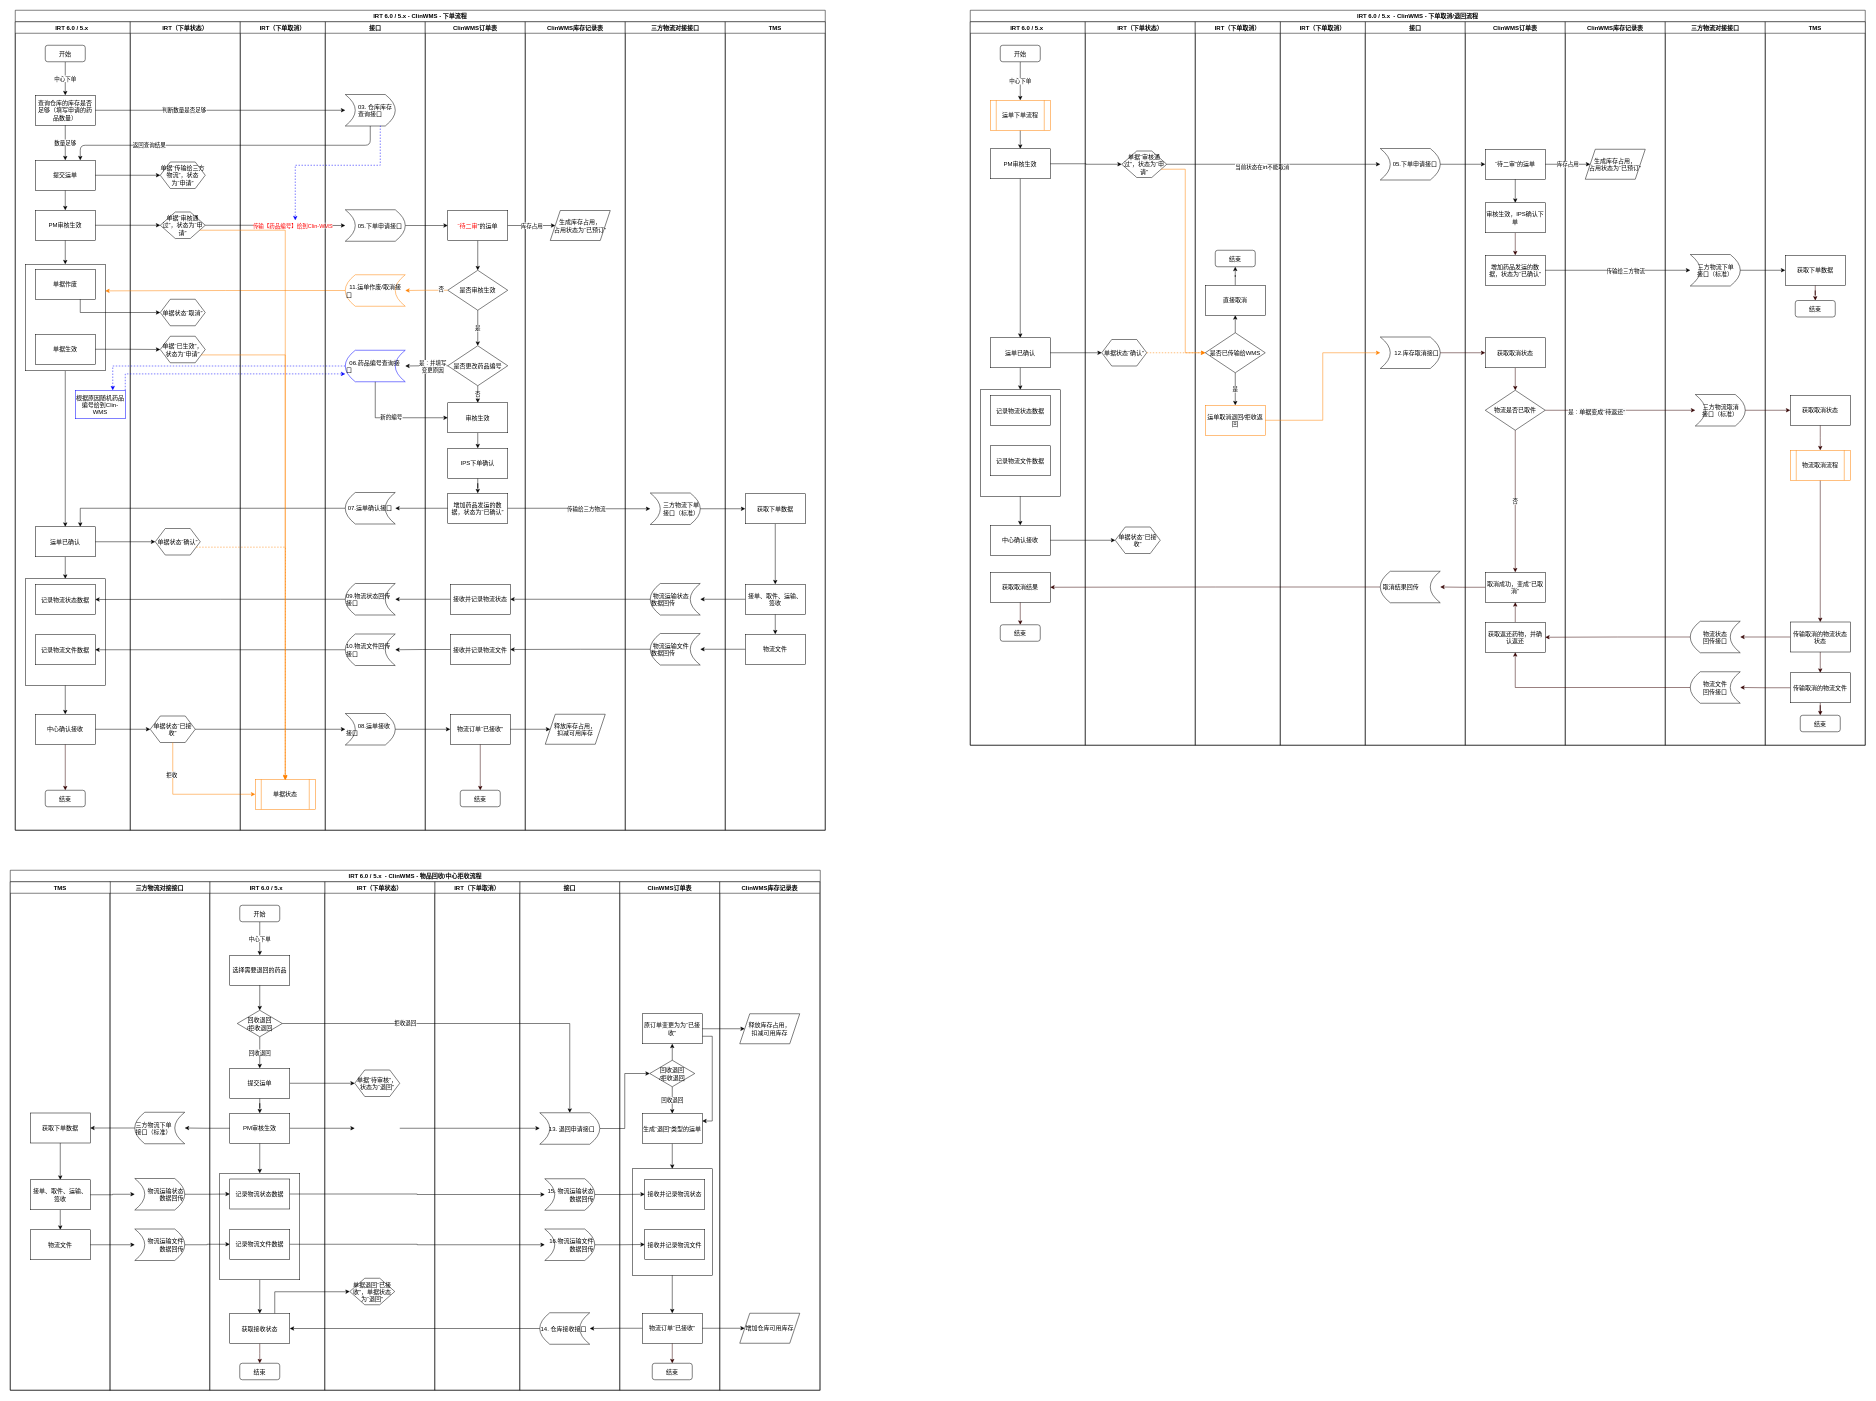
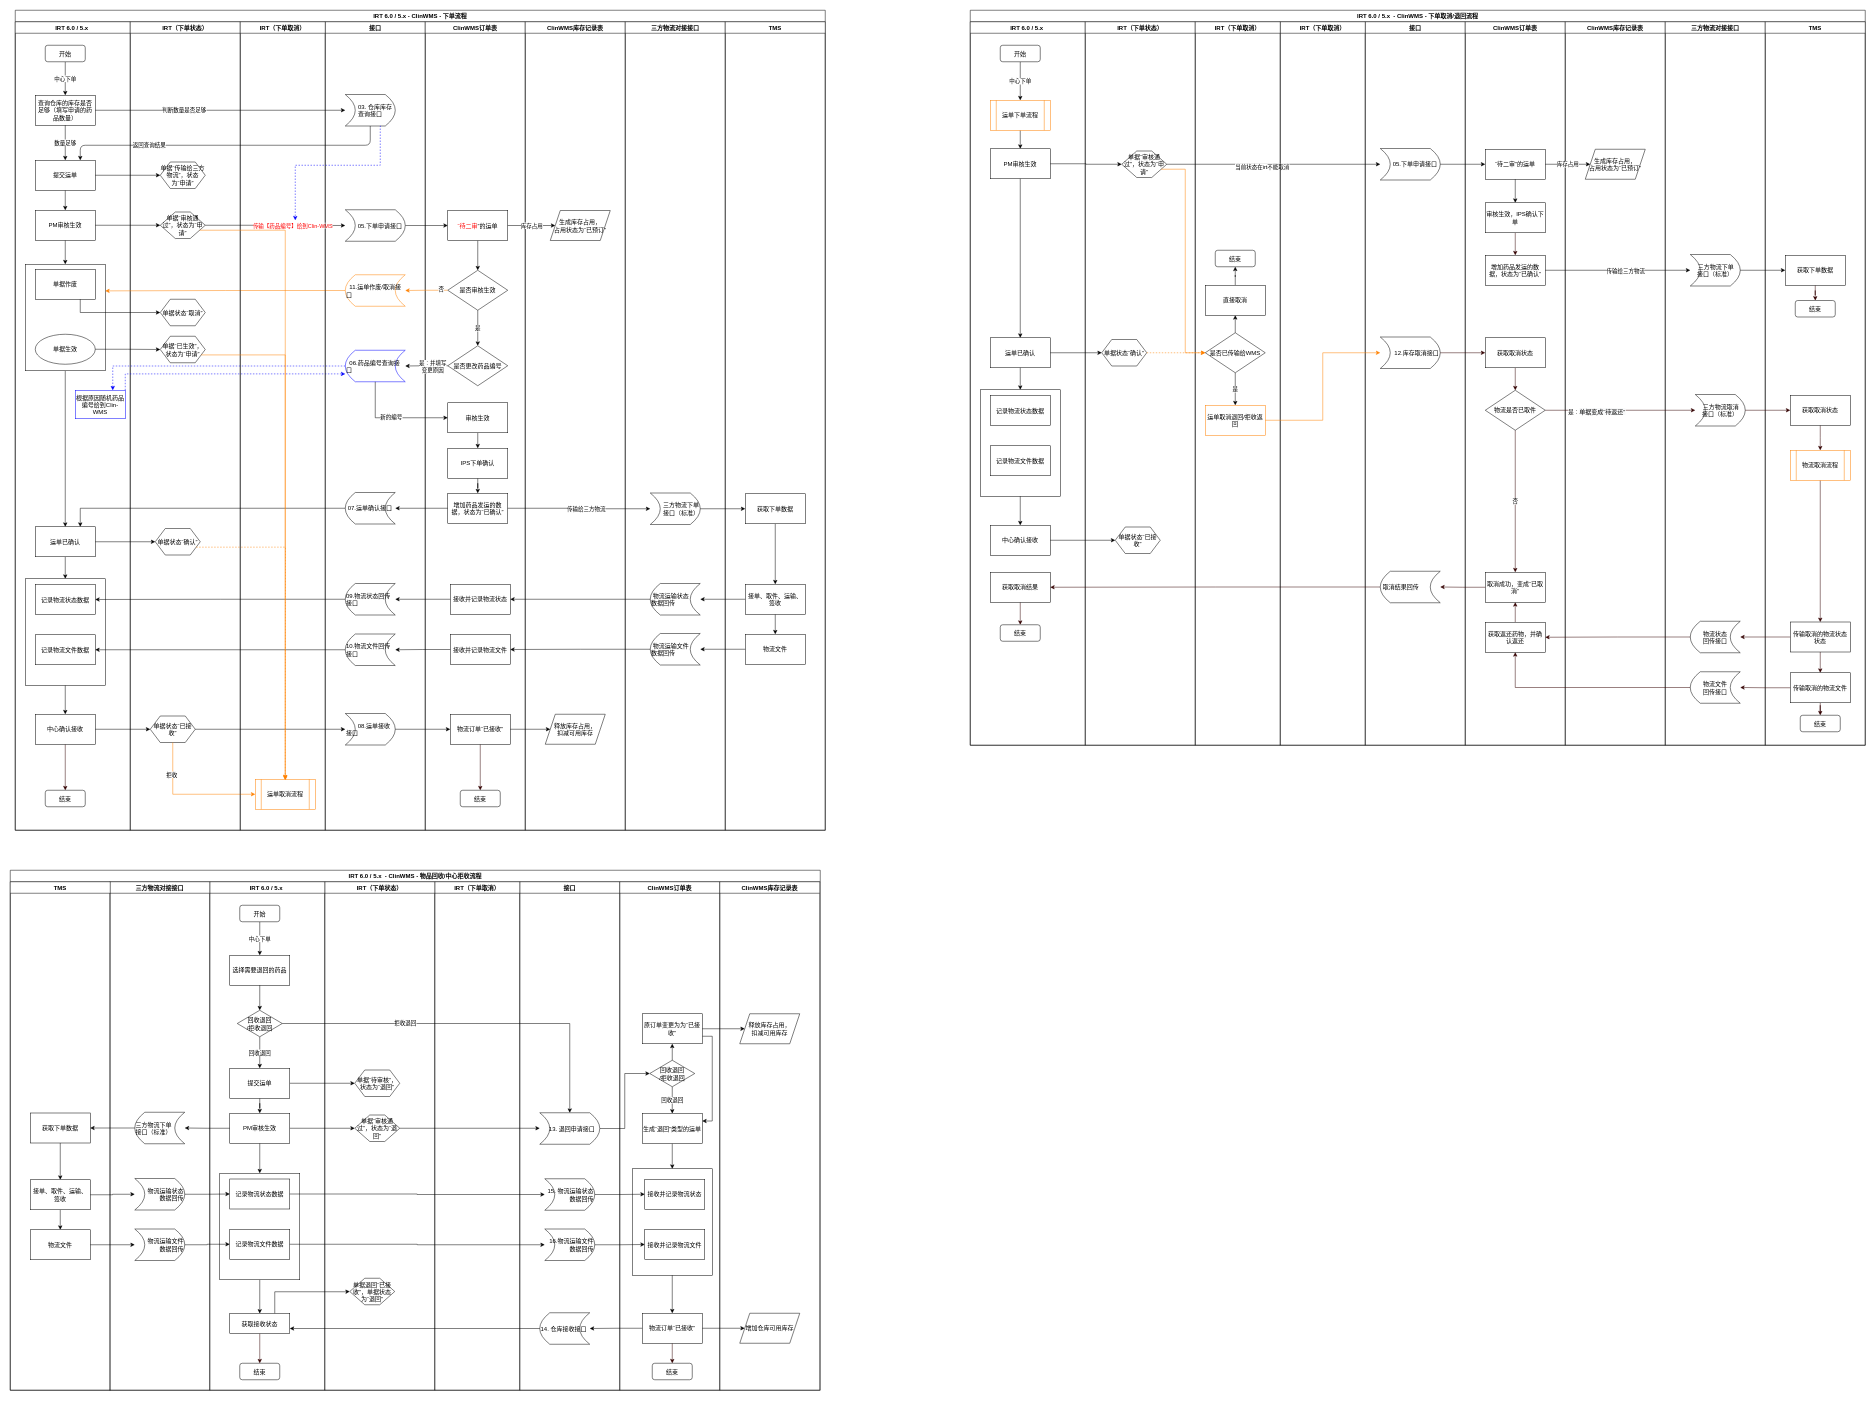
node "单据生效": shape rectangle -> ellipse
edge "是否更改药品编号" -> "审核生效": removed, label "否"
node "单据状态": label "单据状态" -> "运单取消流程"
node "单据“审核通过”，状态为“退回”": added
node "获取接收状态": size 60x30 -> 60x20
